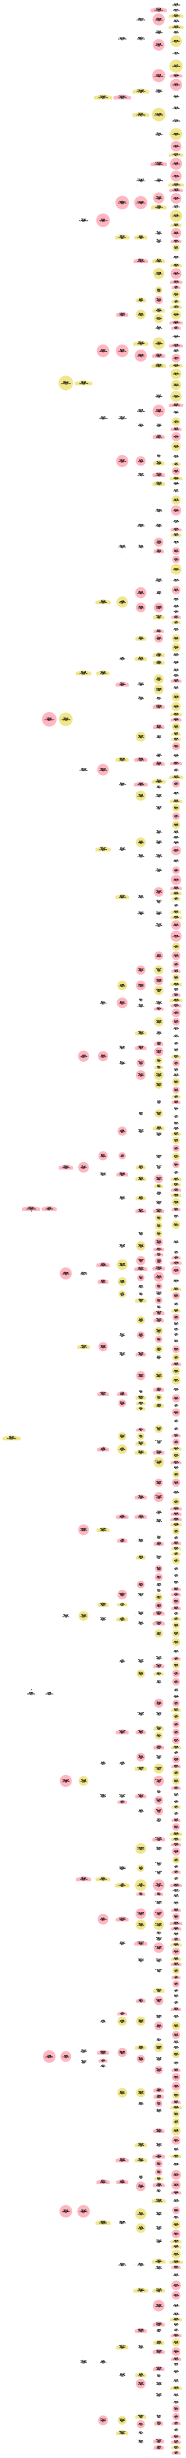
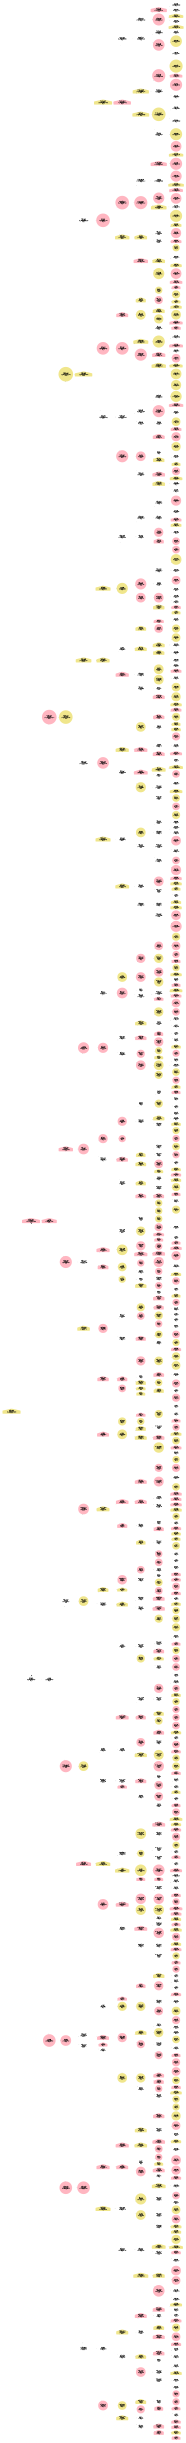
node "gini = 0.0079 samples = 3022 value = [6, 4786, 13] class = 1": removed
node "gini = 0.5996 samples = 77 value = [67, 28, 28] class = 0": removed
node "gini = 0.4616 samples = 56 value = [0, 53, 30] class = 1": fillcolor white -> khaki
